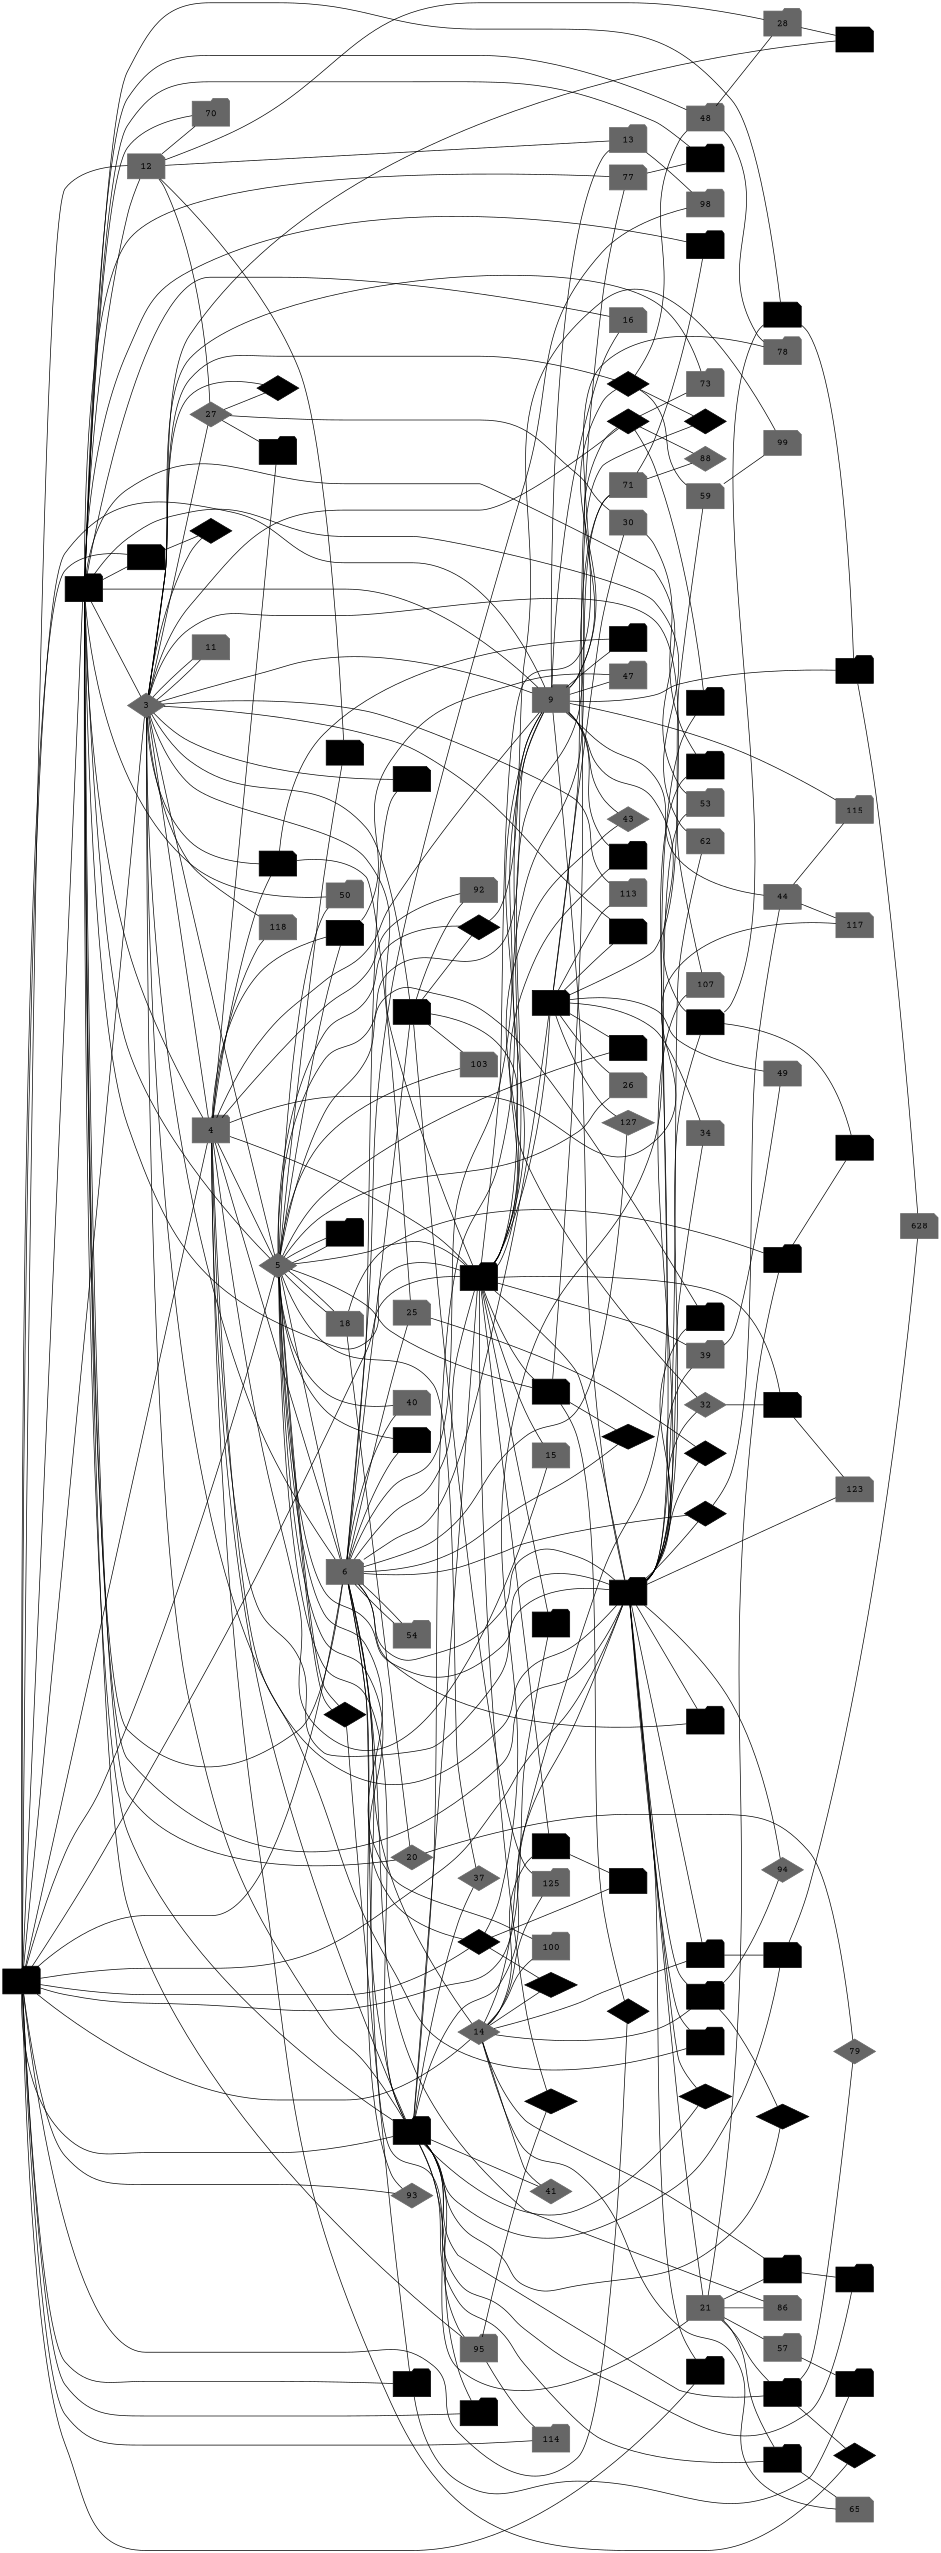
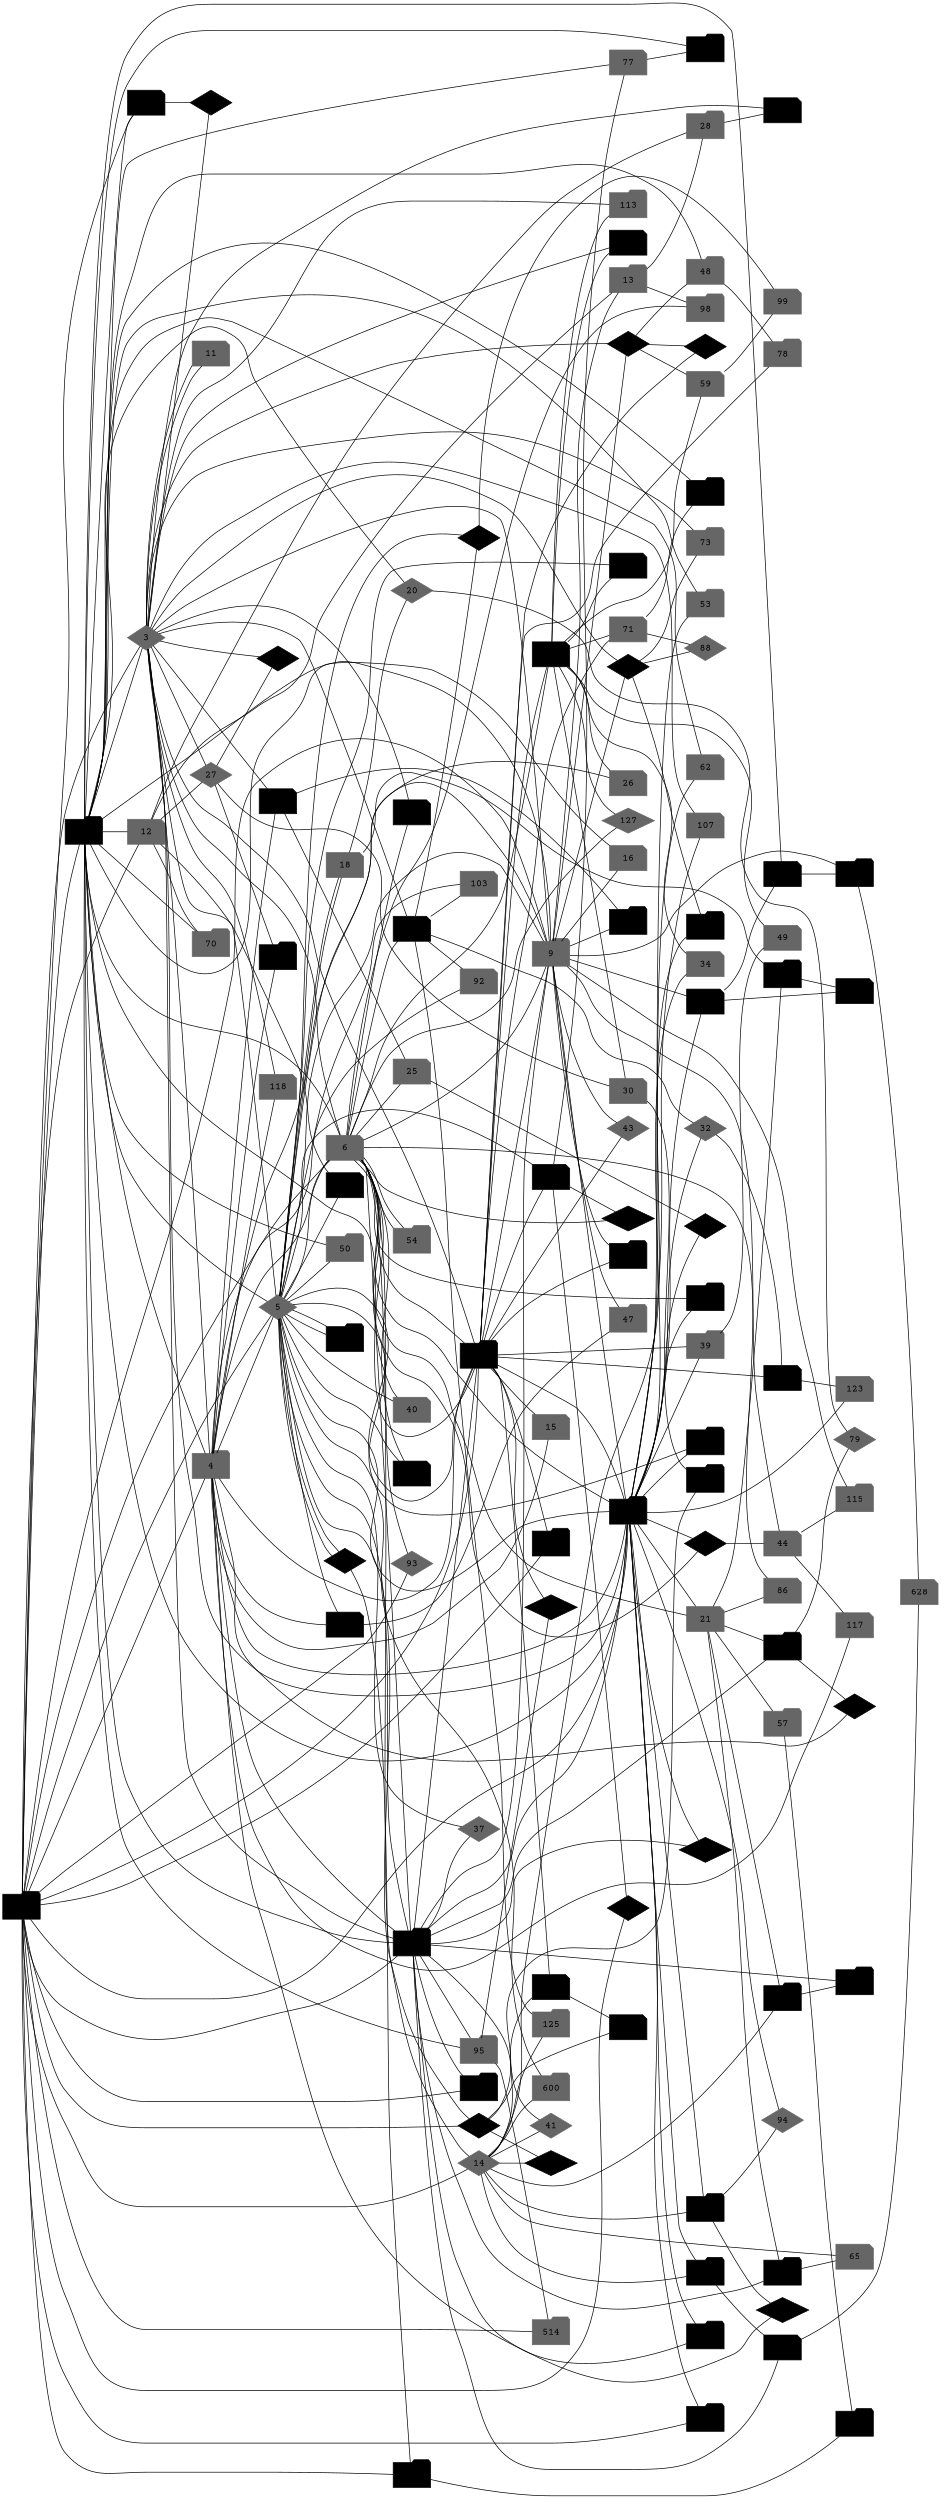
edge "28" -- "48": now "28" -- "13"
node "100": label "100" -> "600"
node "114": label "114" -> "514"
